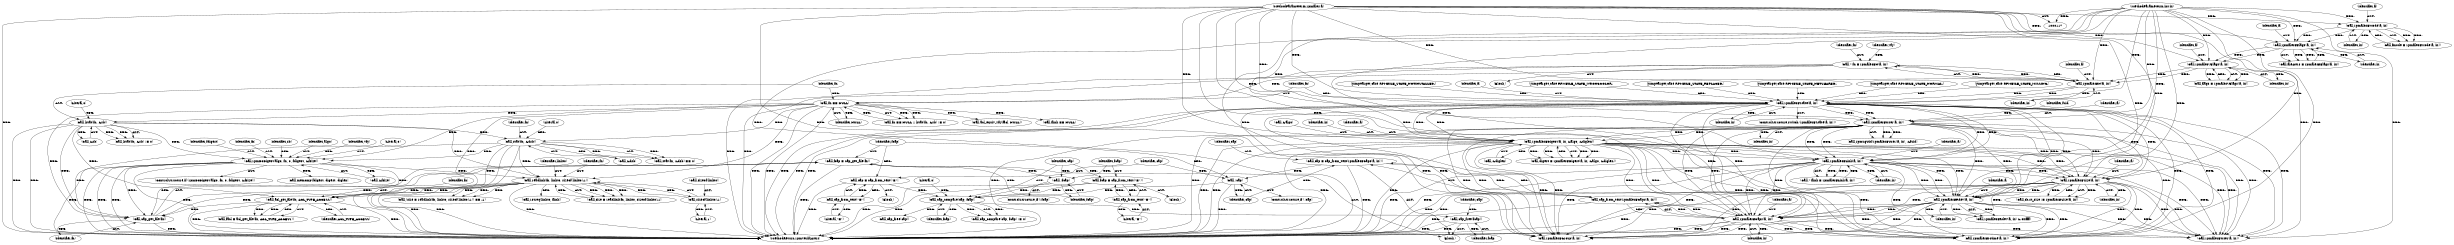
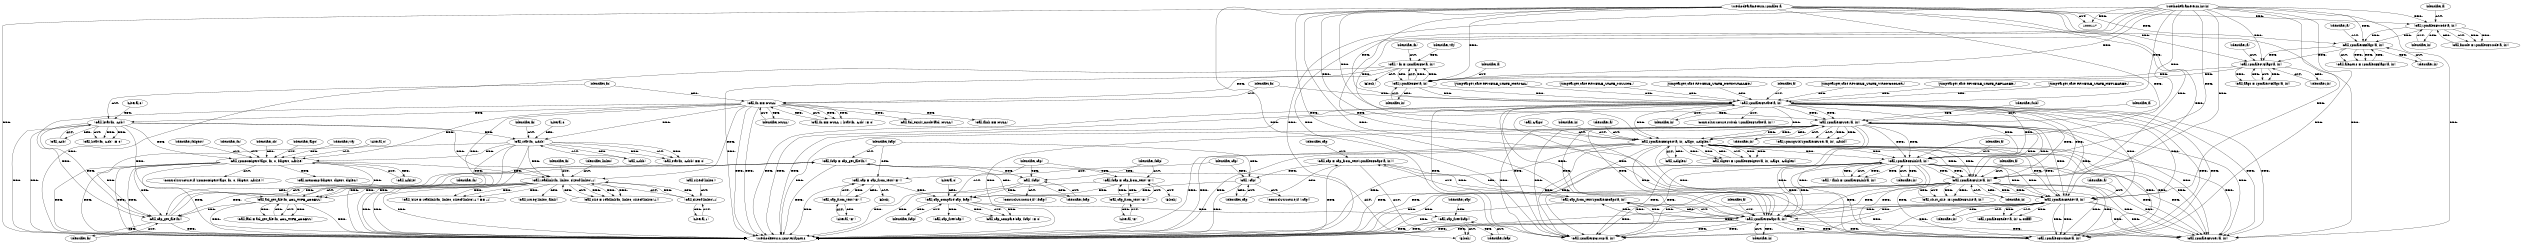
node "(Call,acl_equiv_vfy(facl, NULL))": label "(Call,acl_equiv_vfy(facl, NULL))" -> "(Call,acl_equiv_mode(facl, NULL))"
edge "(Call,rpmDoDigest(algo, fn, 0, fdigest, &fsize))" -> "(Call,cap_get_file(fn))": label "DDG: " -> "CFG: "
node "(Identifier,ACL_TYPE_ACCESS)": removed
